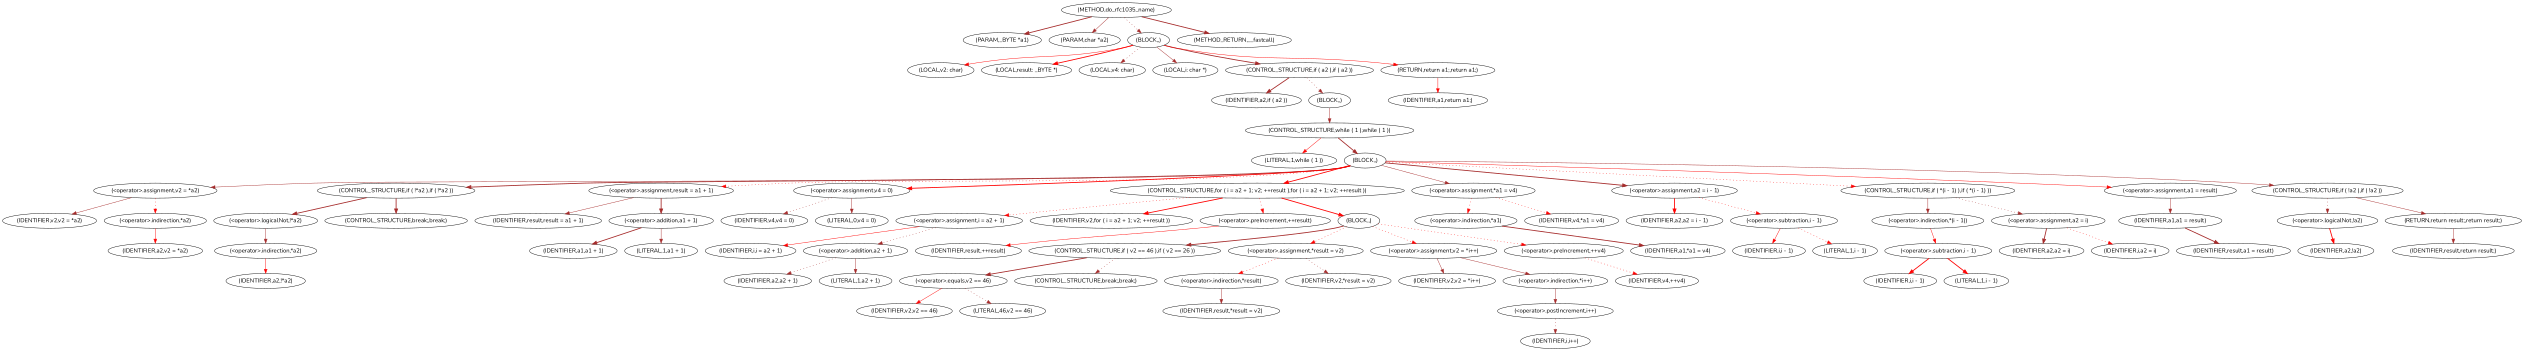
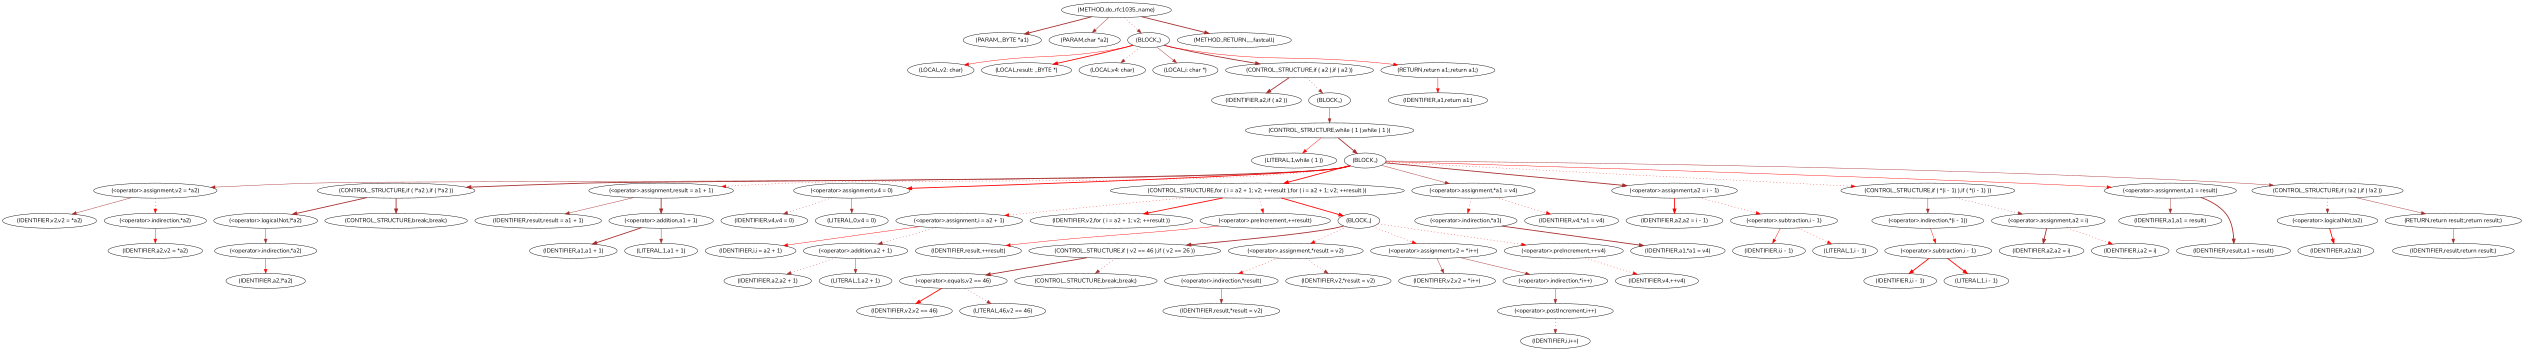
edge "(IDENTIFIER,a1,a1 = result)" -> "(IDENTIFIER,result,a1 = result)": now "(<operator>.assignment,a1 = result)" -> "(IDENTIFIER,result,a1 = result)"
edge "(<operator>.equals,v2 == 46)" -> "(IDENTIFIER,v2,v2 == 46)": style solid -> bold
